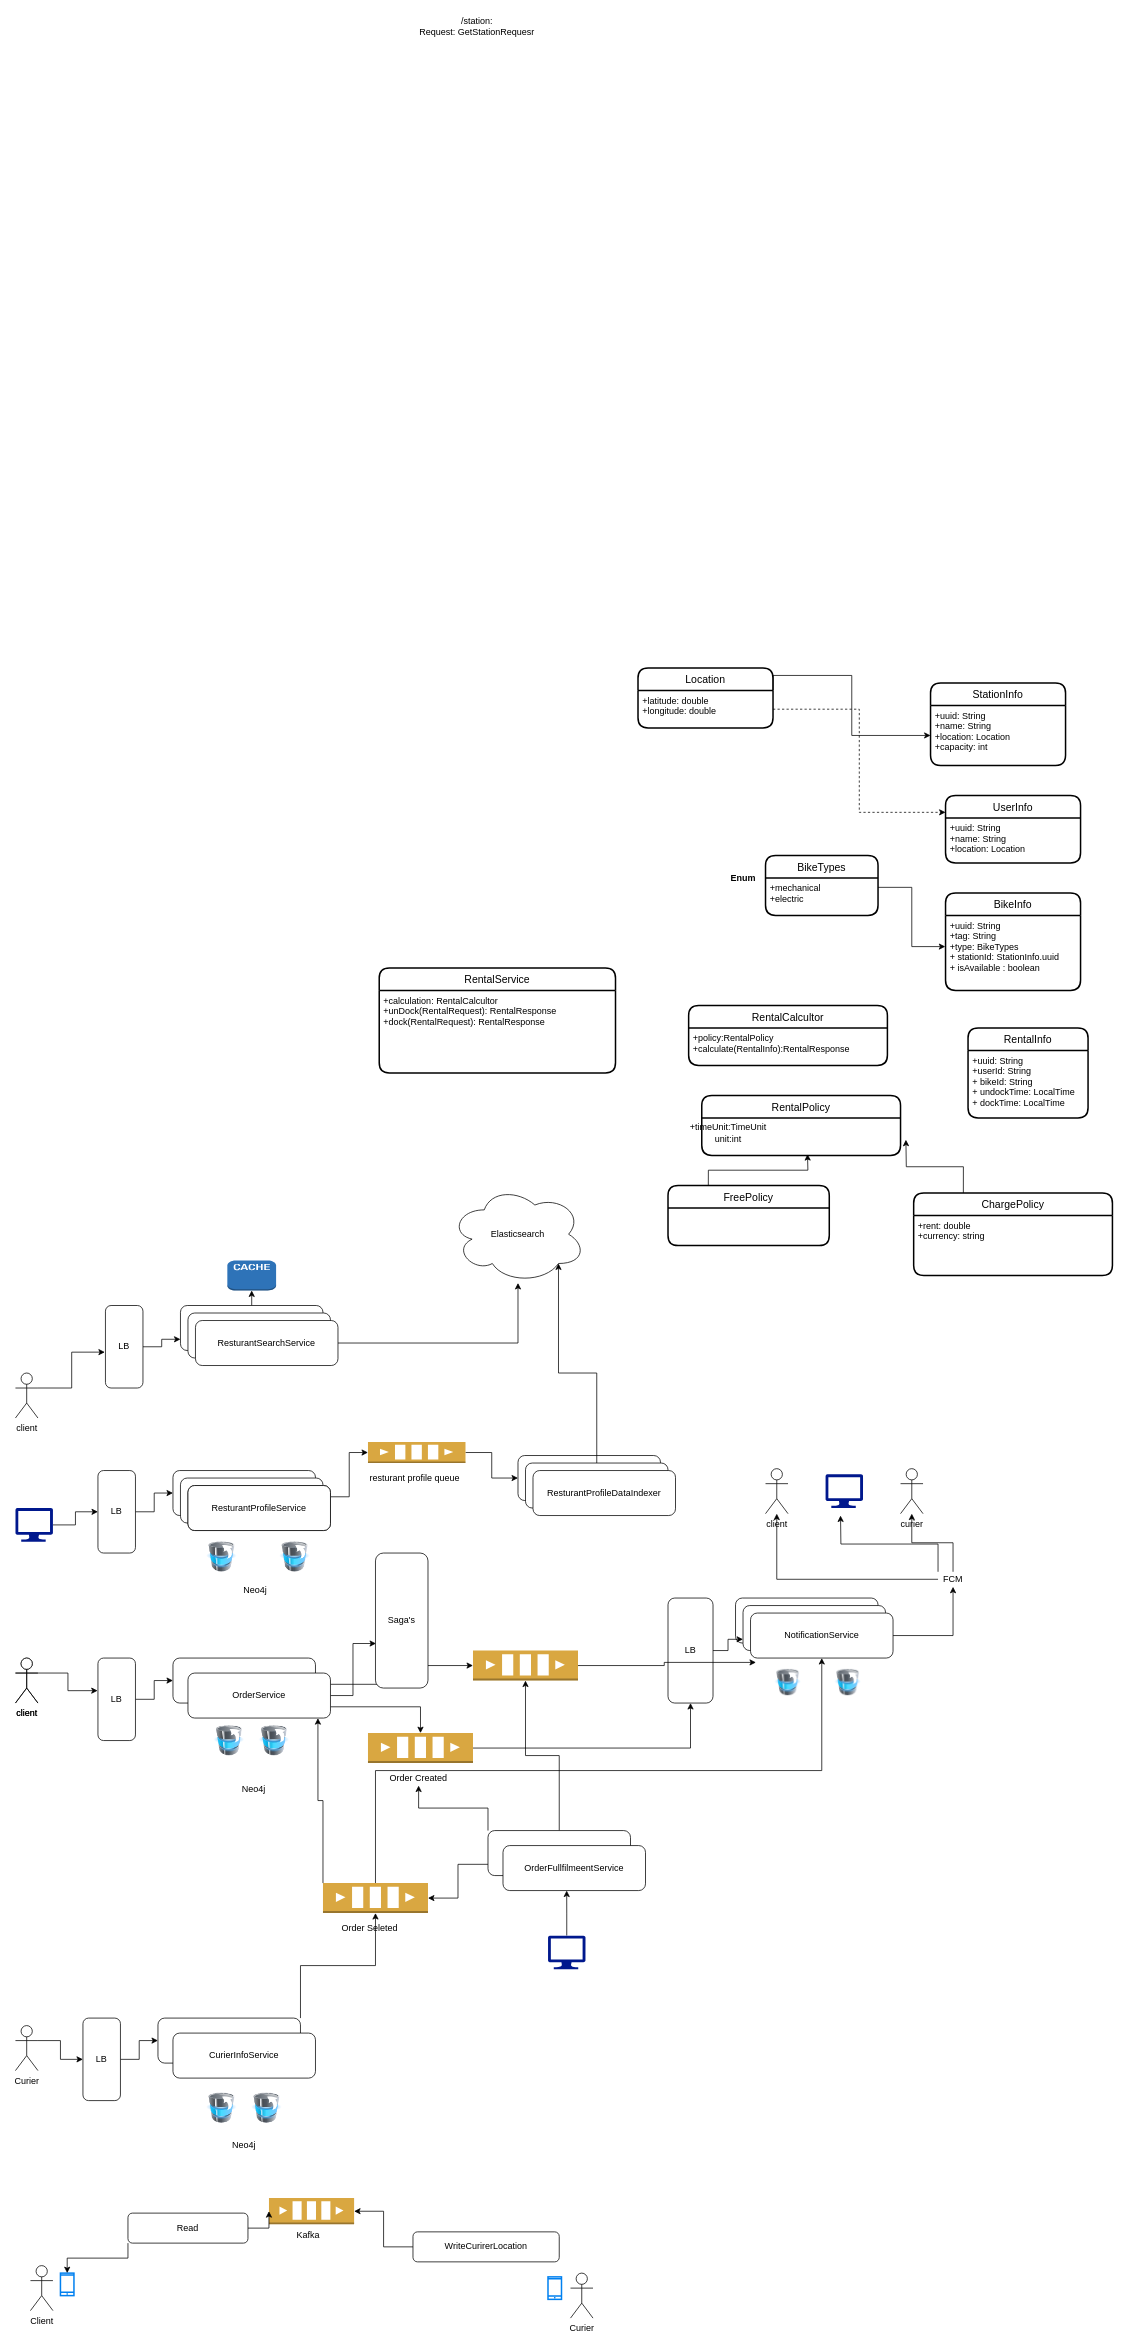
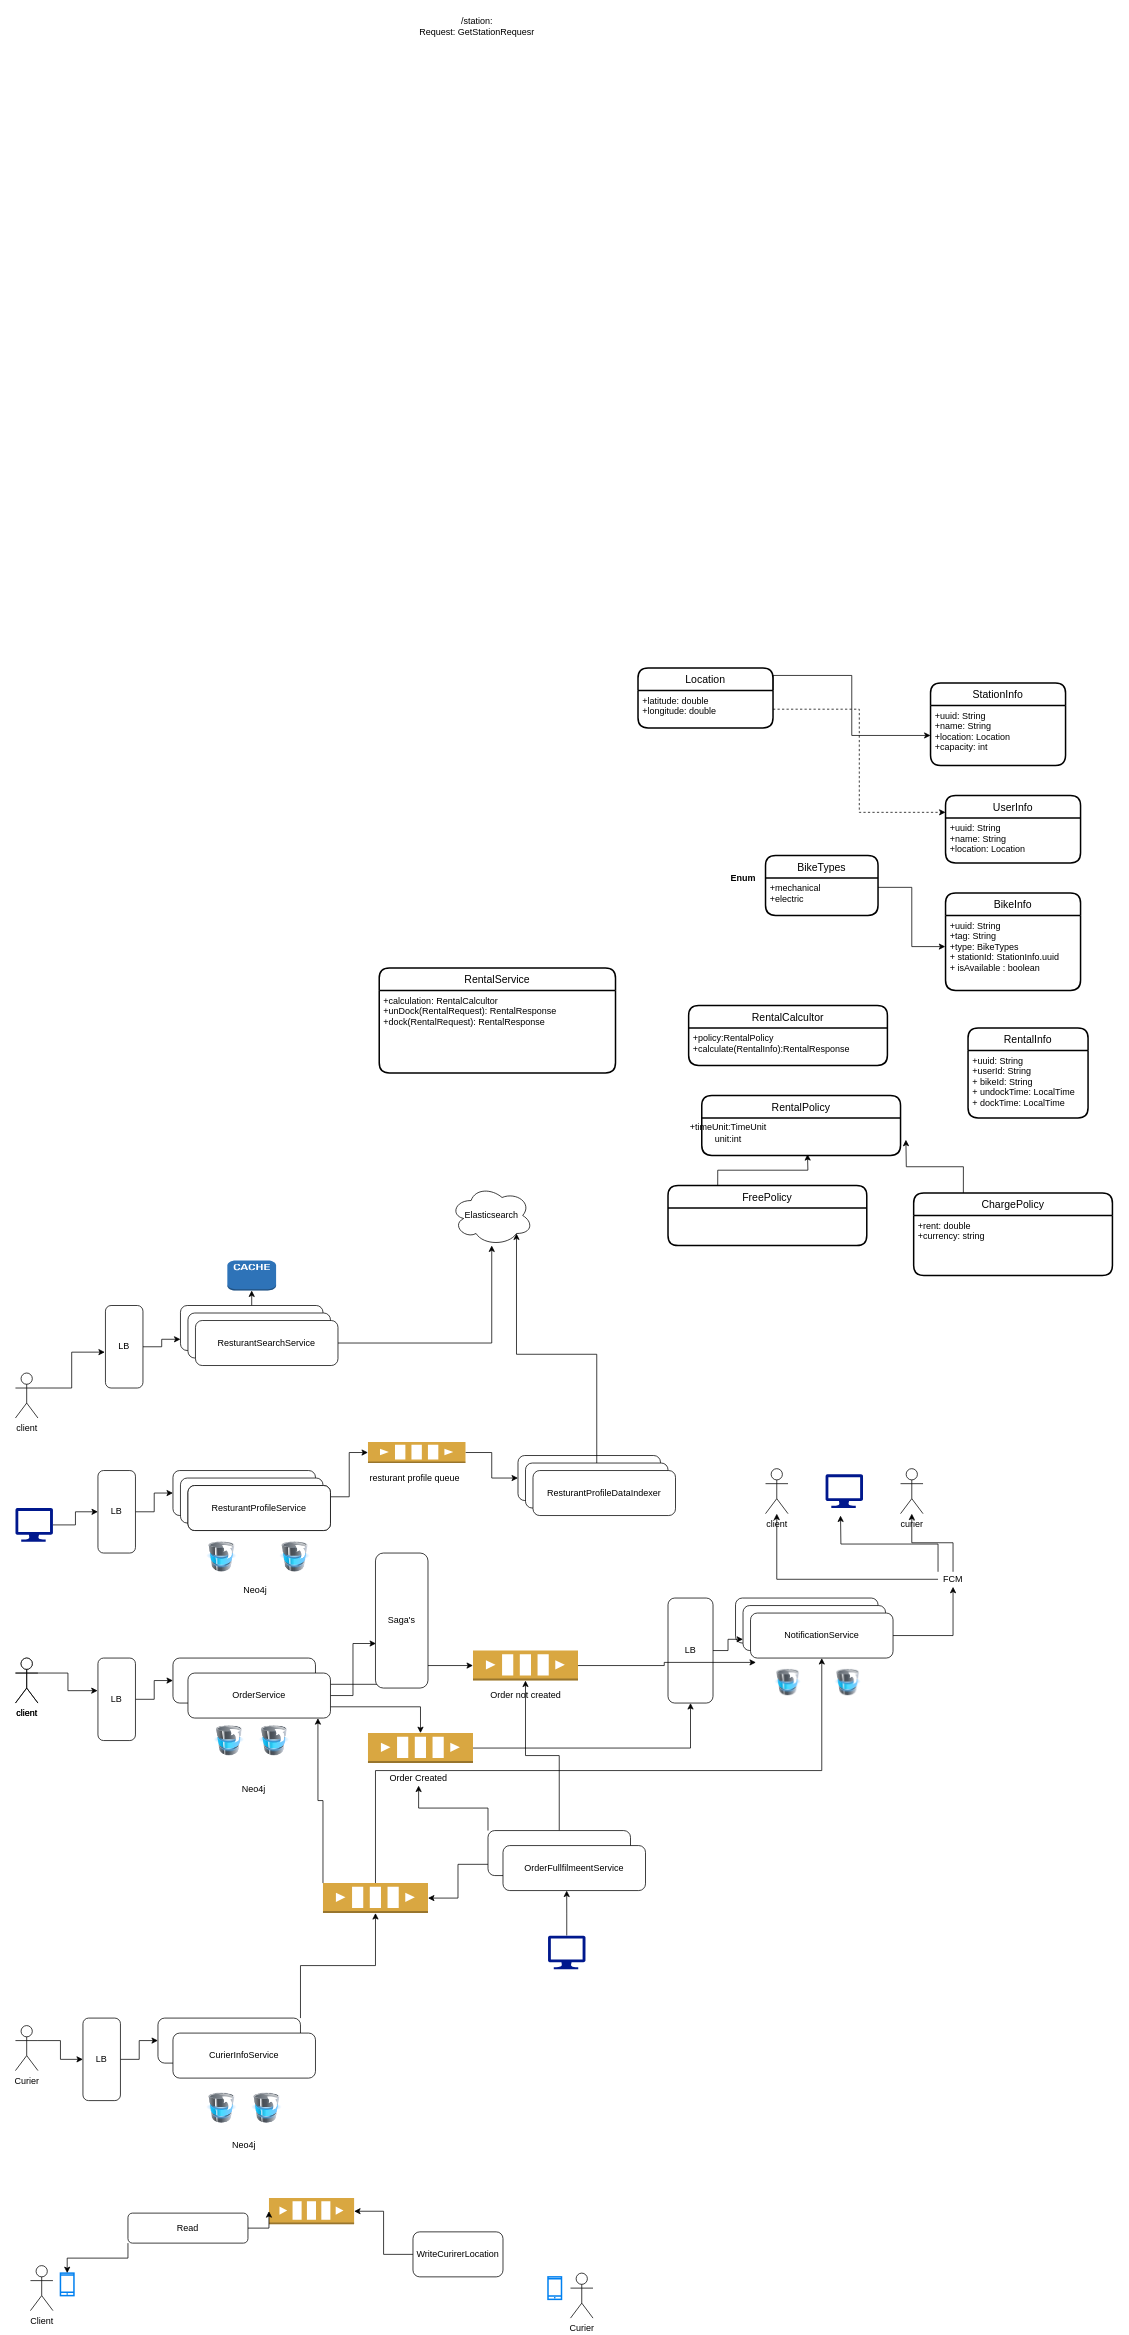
node "FreePolicy": size 161x60 -> 199x60
node "Elasticsearch": size 135x98 -> 83x60
node "Order not created": added
node "Order Seleted": removed
node "Kafka": removed
node "WriteCurirerLocation": size 146x30 -> 90x45
